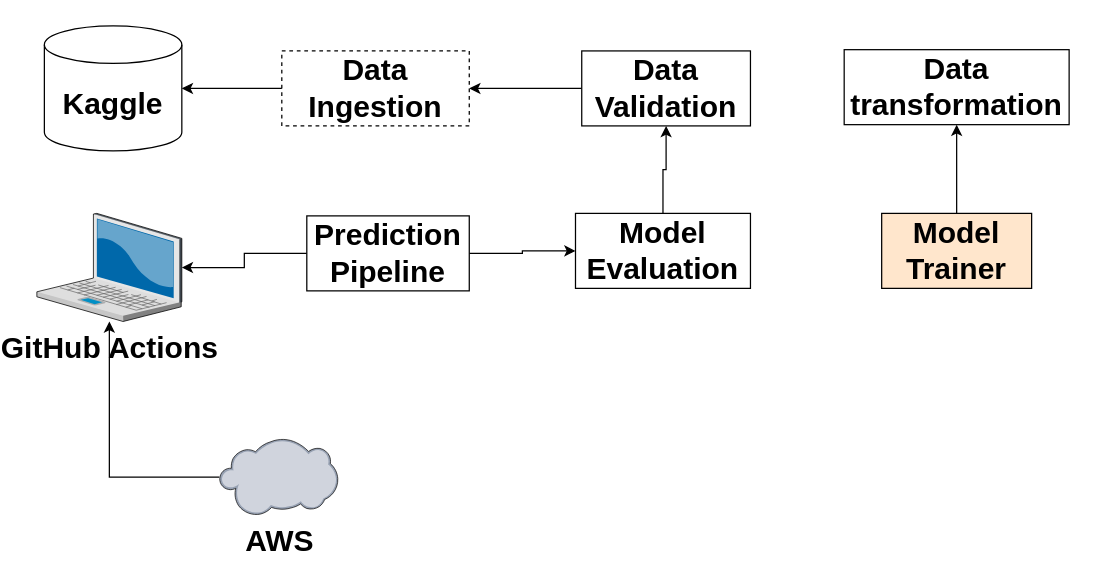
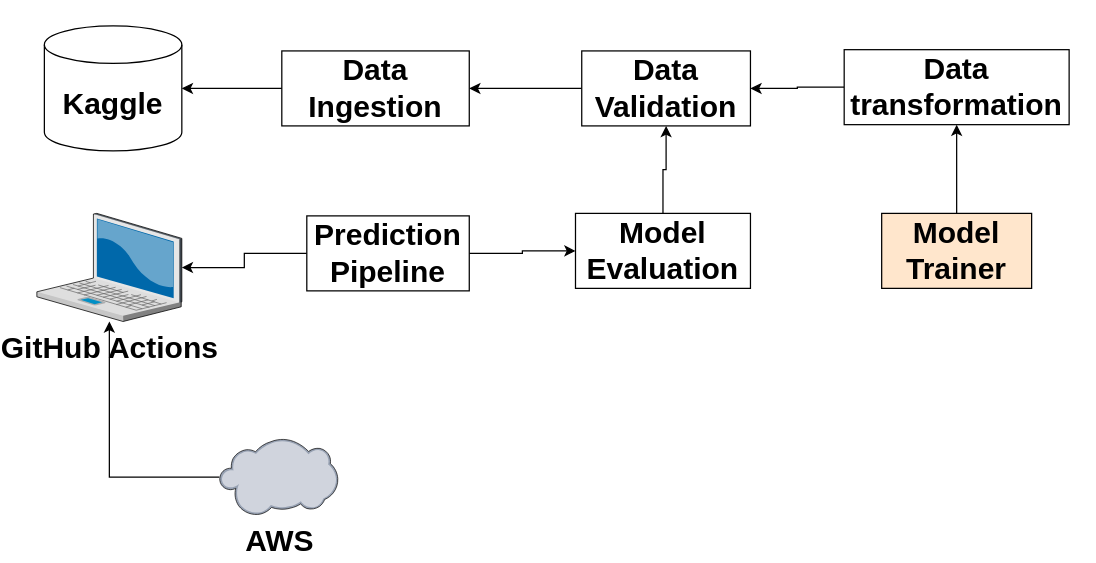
edge "Data transformation" -> "Data Validation": added
node "Data Ingestion": style dashed -> solid
